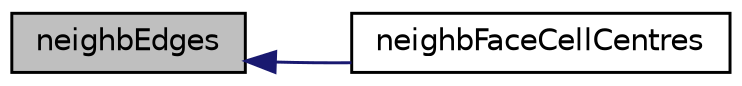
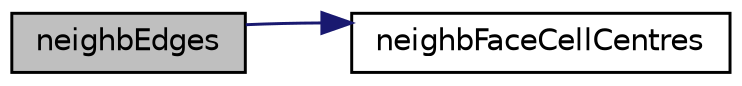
edge "neighbFaceCellCentres" -> "neighbEdges": reversed
